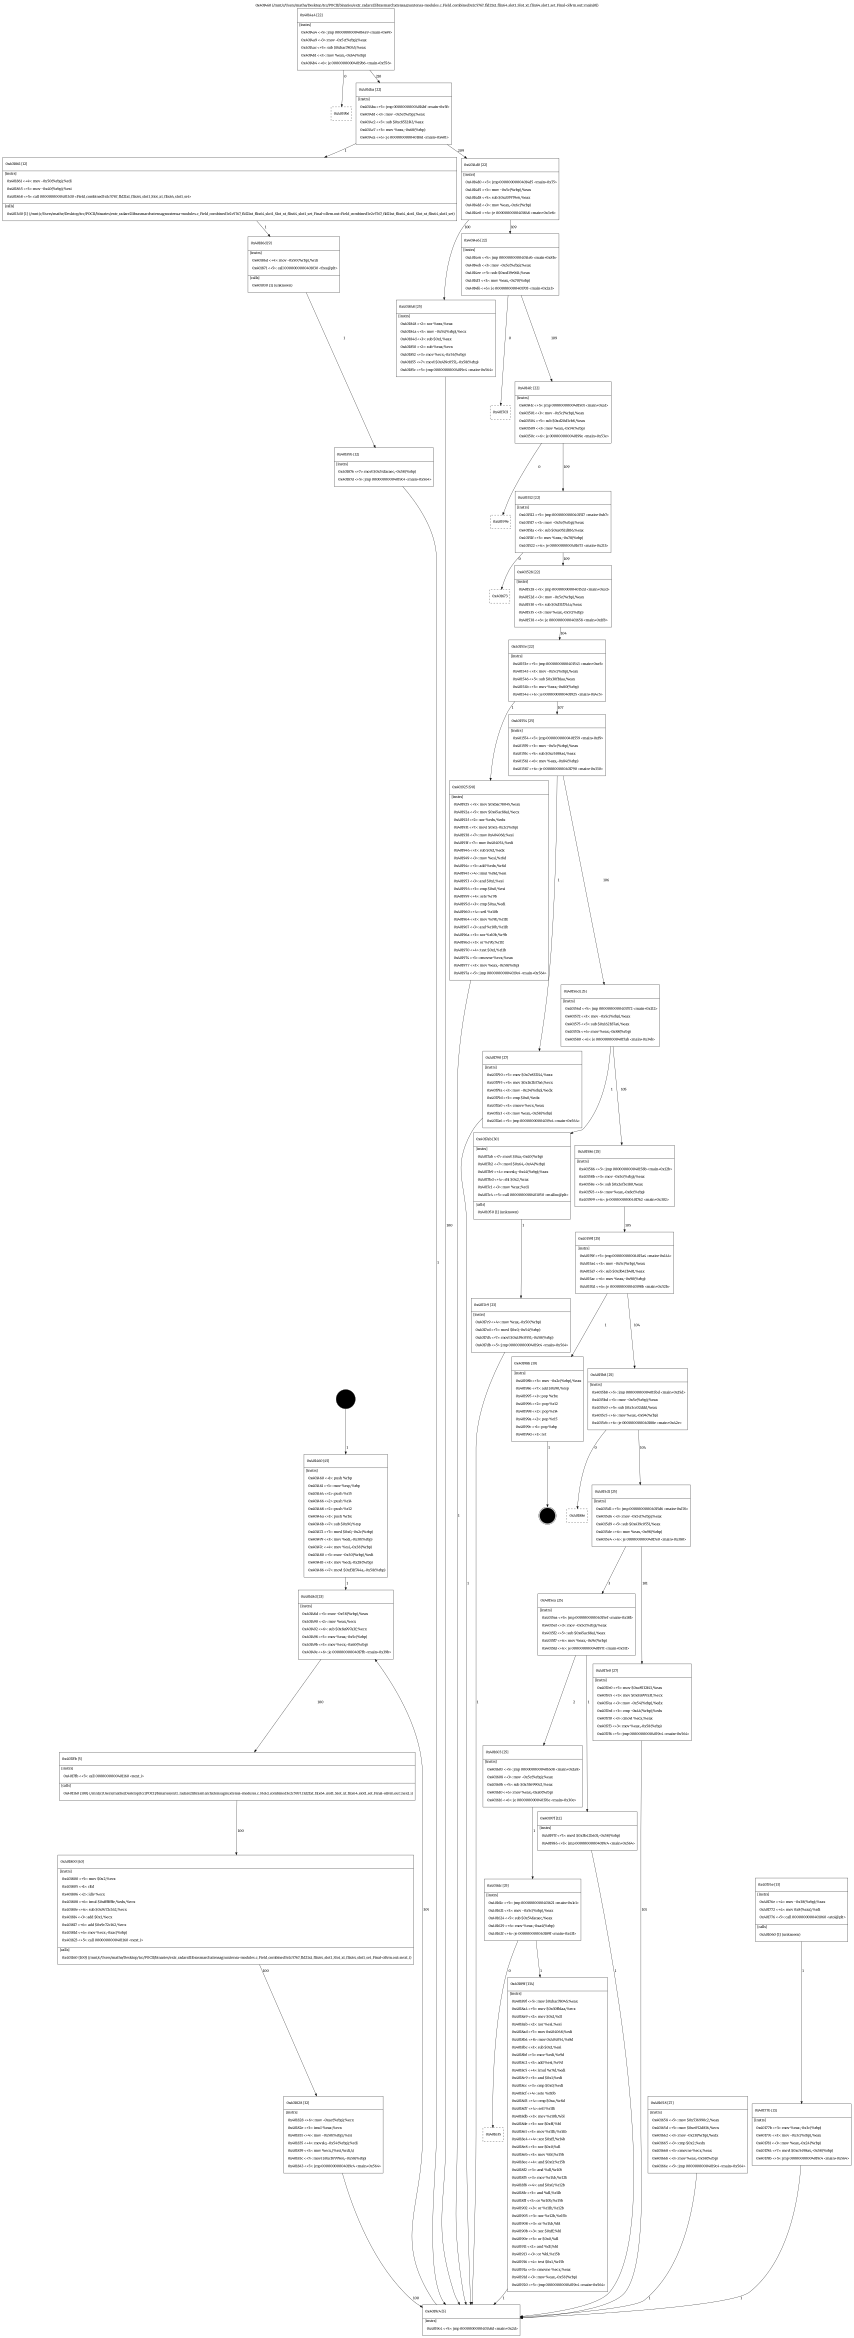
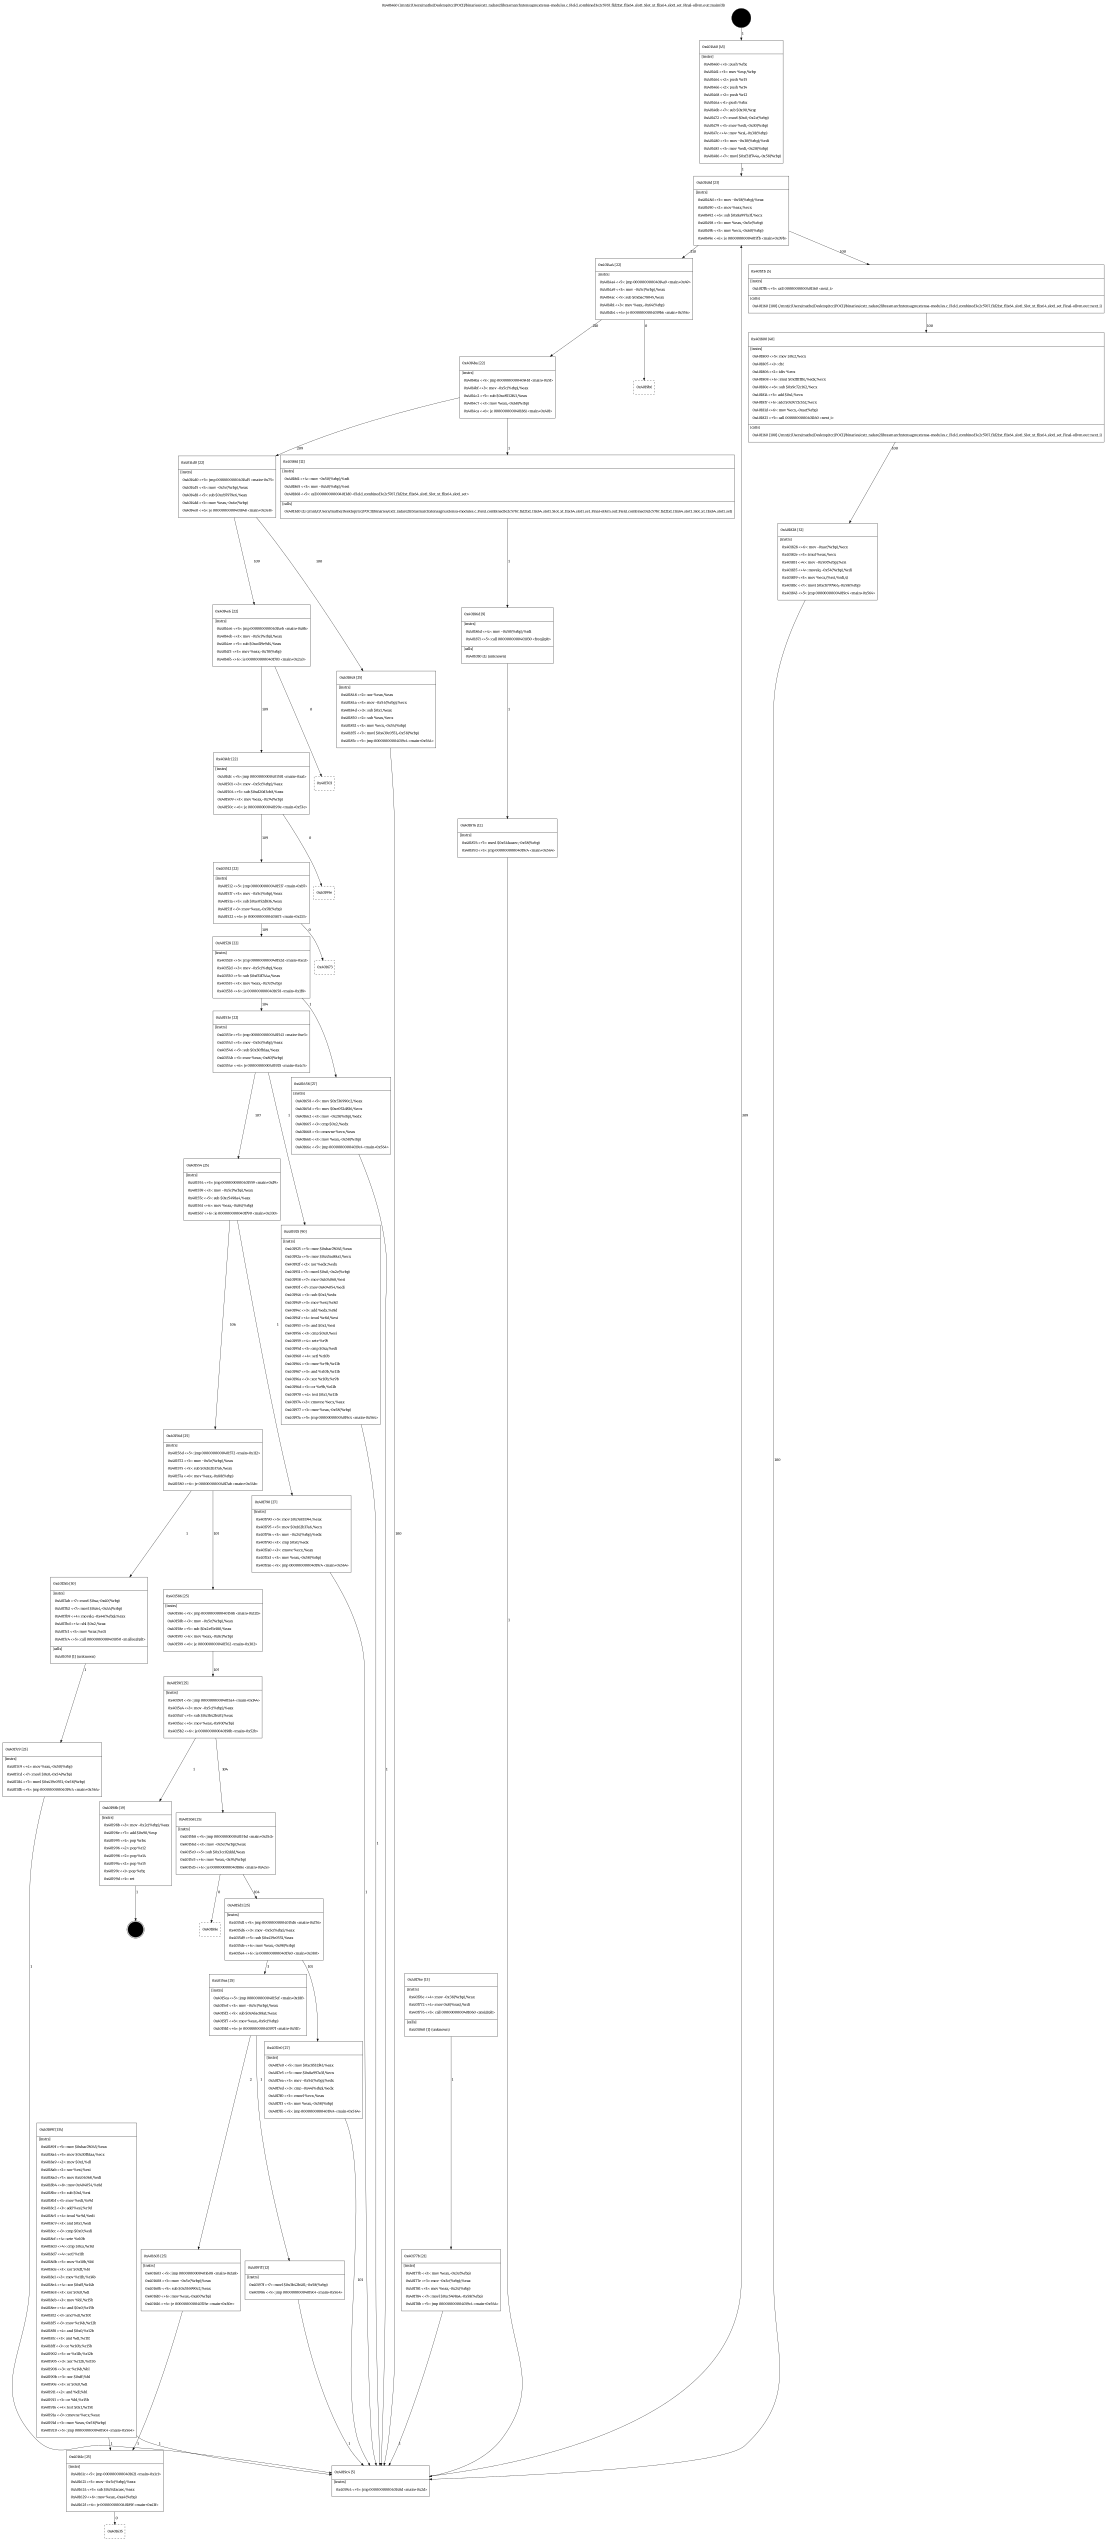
edge "0x40148d [23]" -> "0x4014a4 [22]": added, label "210"
edge "0x401528 [22]" -> "0x401658 [27]": added, label "1"
edge "0x40161c [25]" -> "0x40189f [134]": reversed
